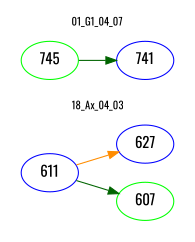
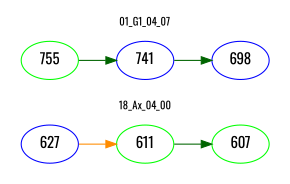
node "745": label "745" -> "755"
node "698": added
cluster "18_Ax_04_03": label "18_Ax_04_03" -> "18_Ax_04_00"
edge "611" -> "627": reversed
node "611": color blue -> green
